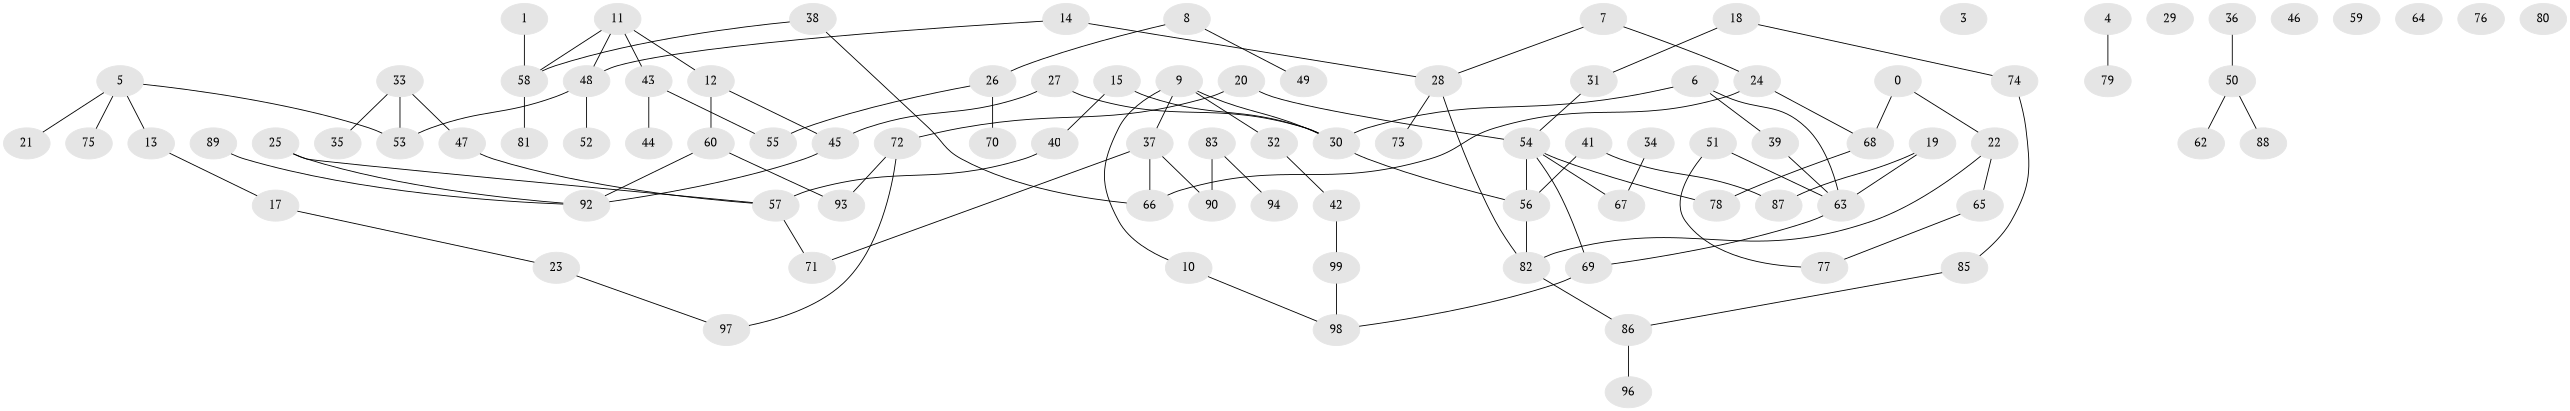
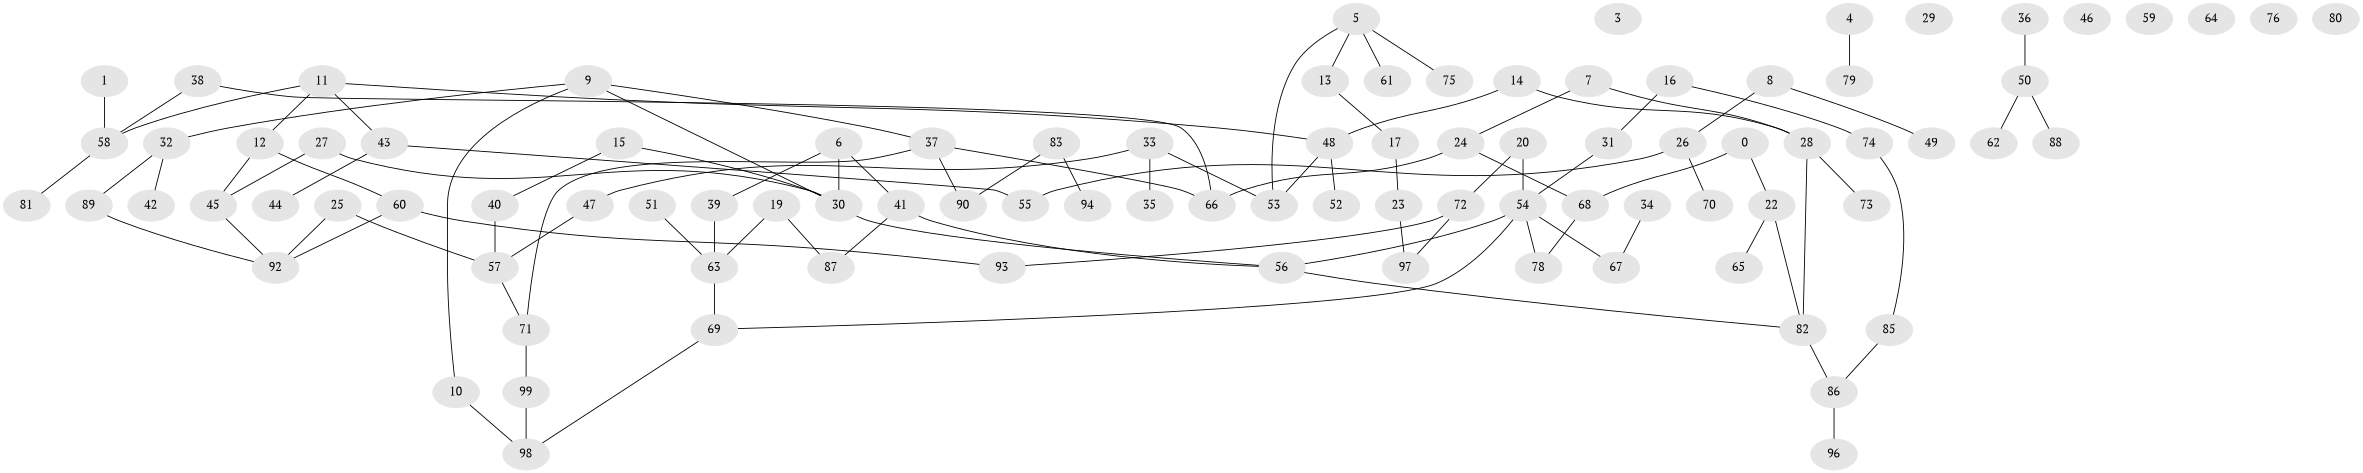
node "18": label "18" -> "16"
edge "6" -- "63": now "6" -- "41"
node "21": label "21" -> "61"
edge "32" -- "89": added
edge "42" -- "99": now "71" -- "99"
node "77": removed
